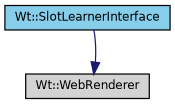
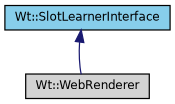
edge "Wt::SlotLearnerInterface" -> "Wt::WebRenderer": reversed
